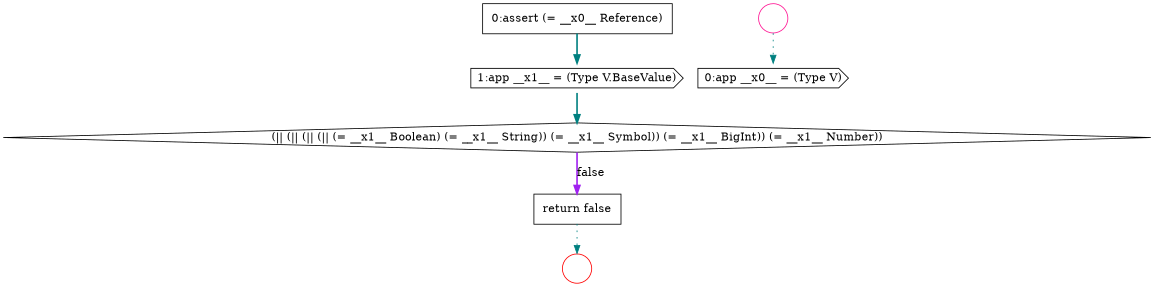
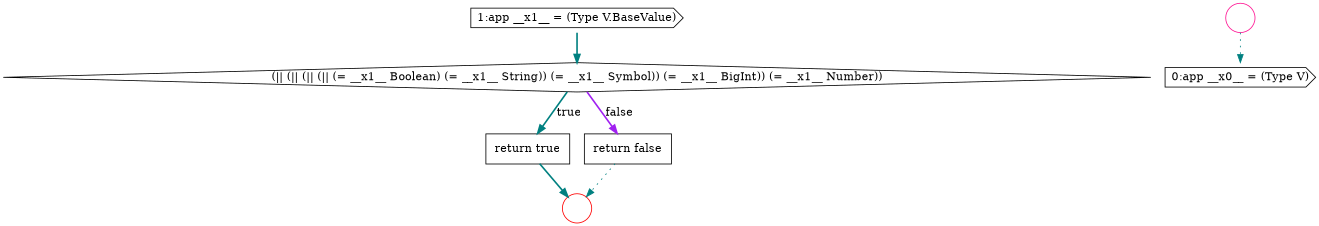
node "0:assert (= __x0__ Reference)": removed
node "return true": added
